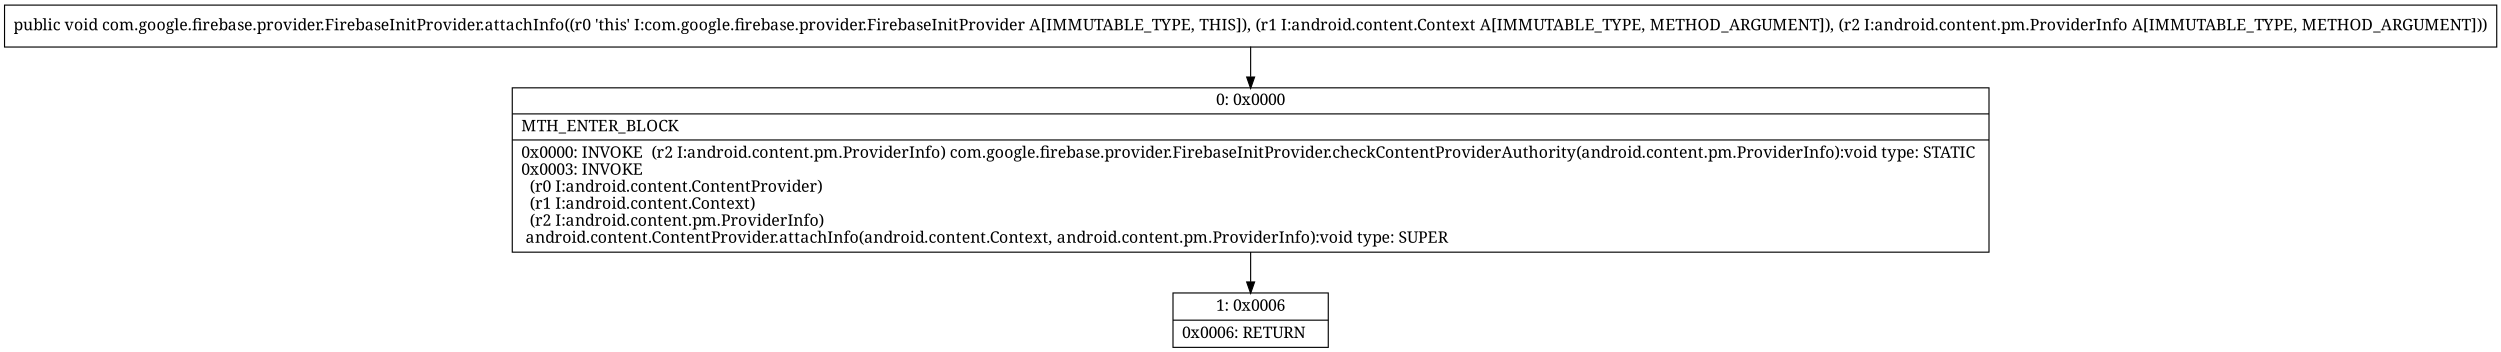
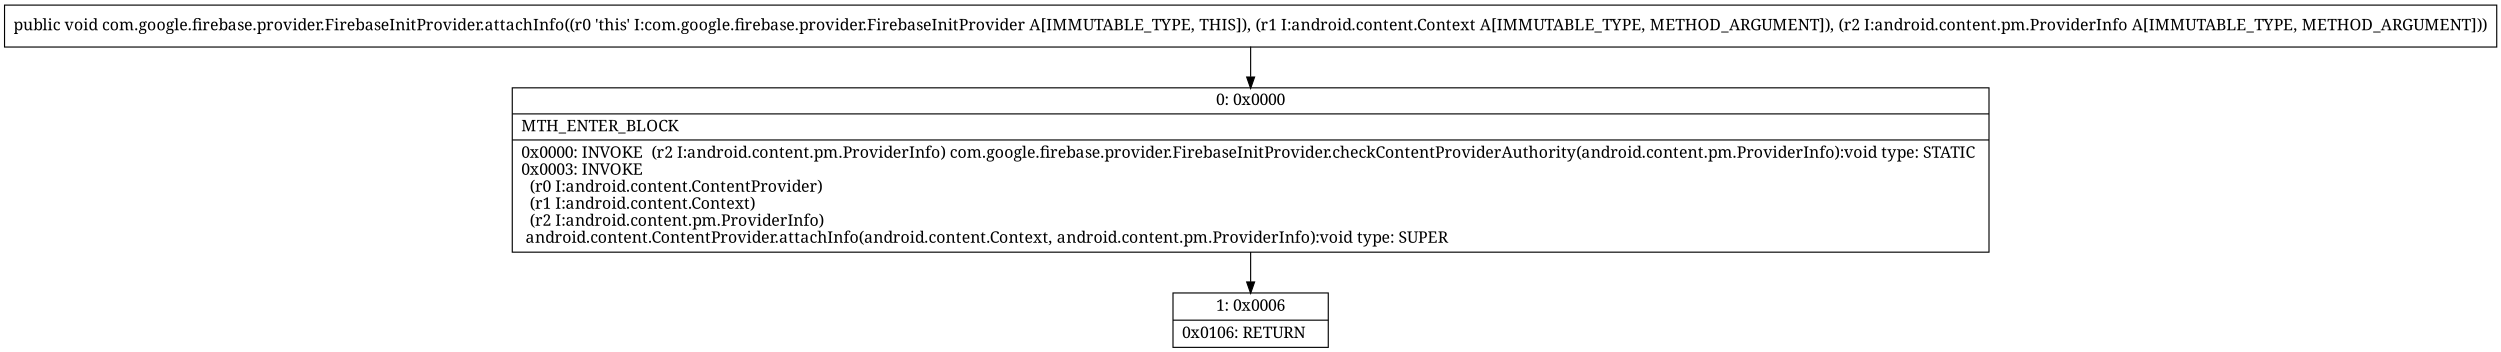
node "1: 0x0006": text "0x0006: RETURN" -> "0x0106: RETURN"
